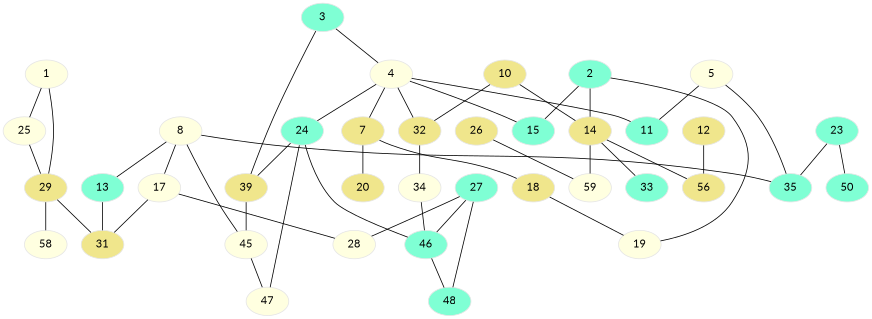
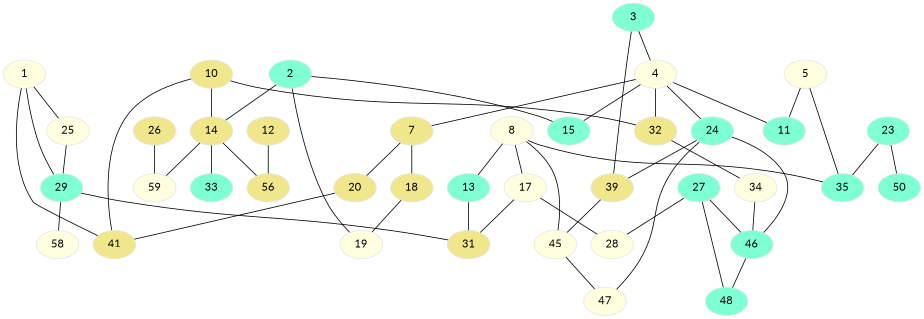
node "29": fillcolor khaki -> aquamarine
node "41": added
